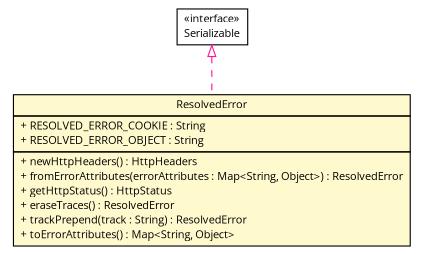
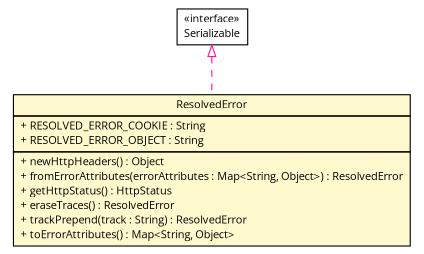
node "ResolvedError": text "+ newHttpHeaders() : HttpHeaders" -> "+ newHttpHeaders() : Object"
